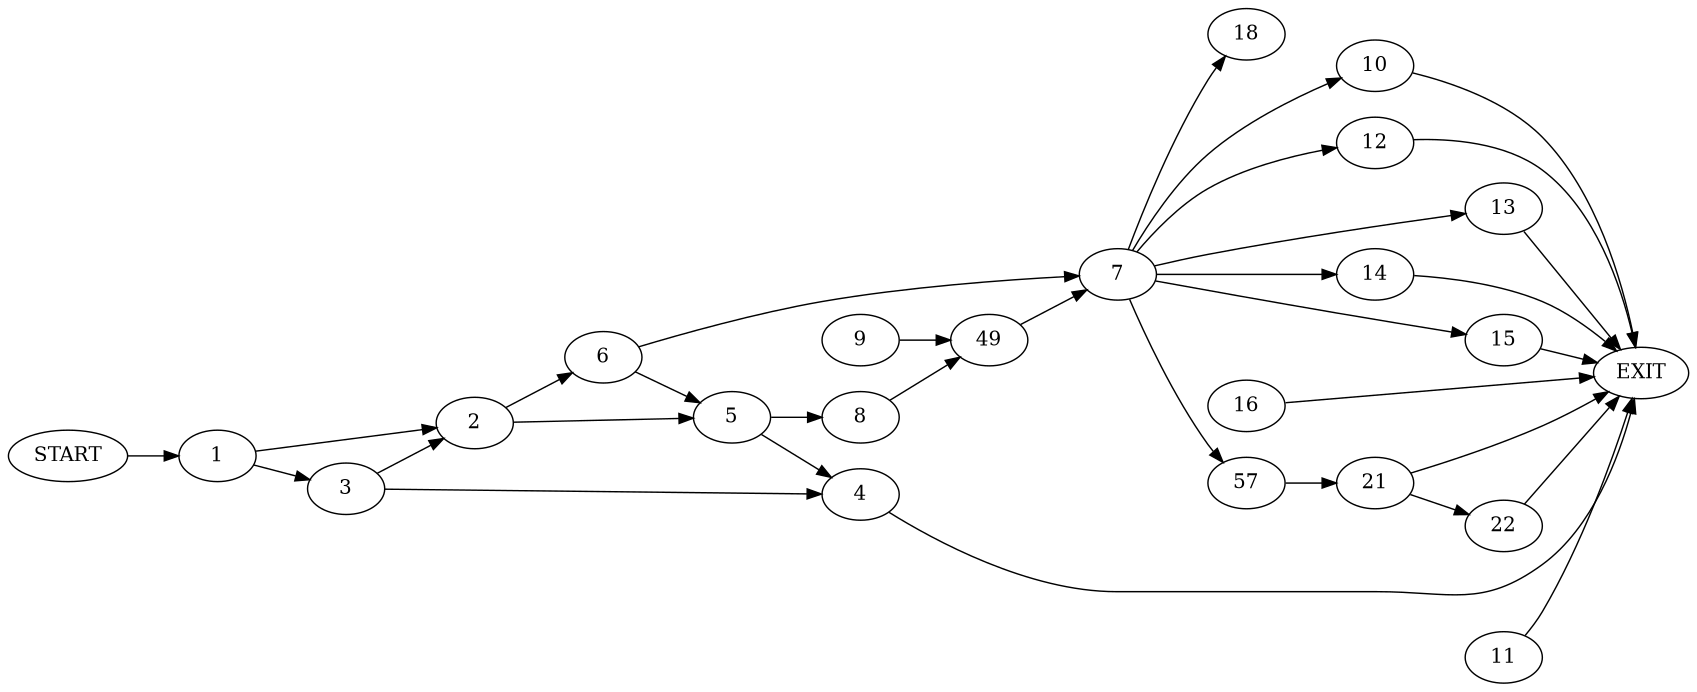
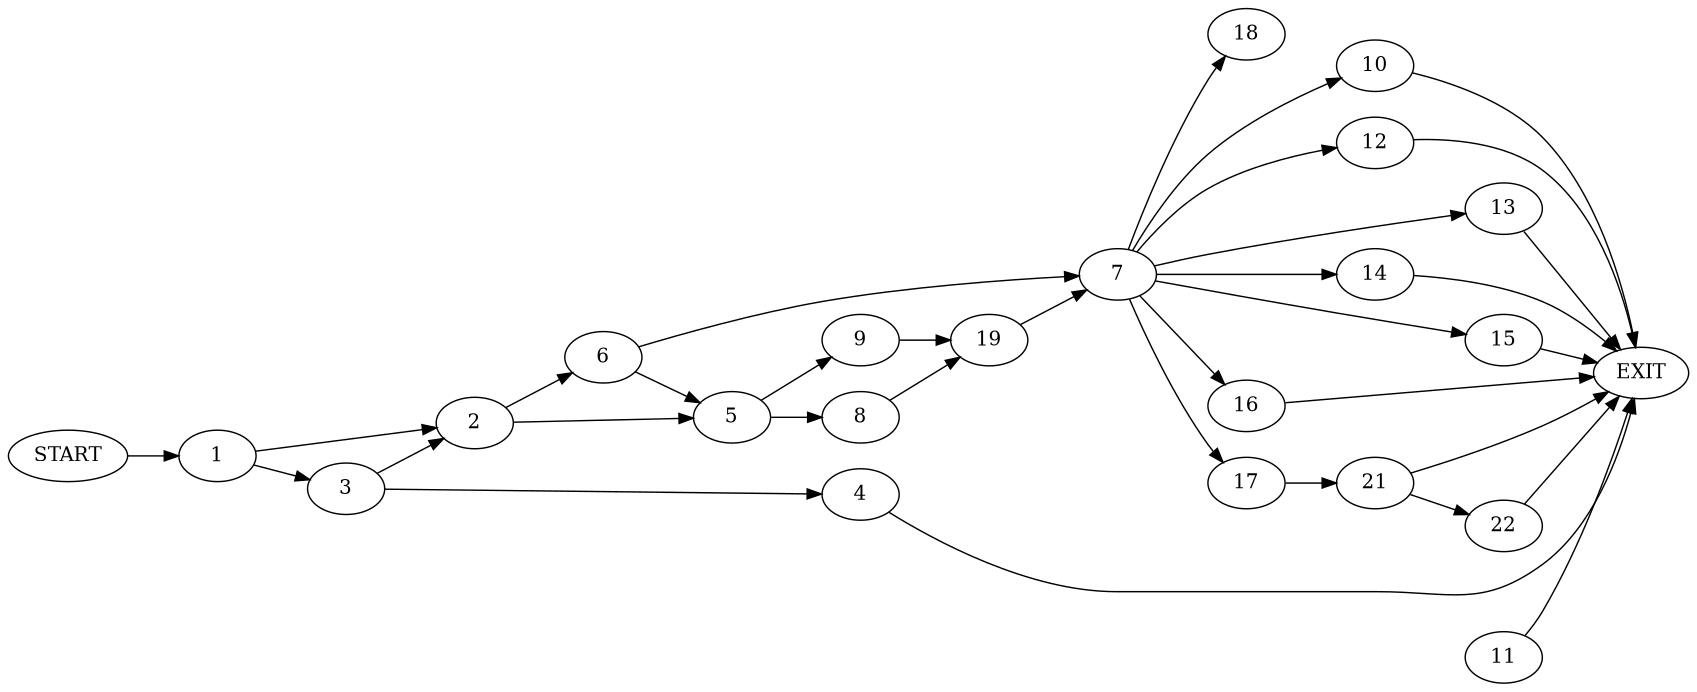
edge "7" -> "16": added
node "49": label "49" -> "19"
edge "5" -> "4": now "5" -> "9"
node "57": label "57" -> "17"
